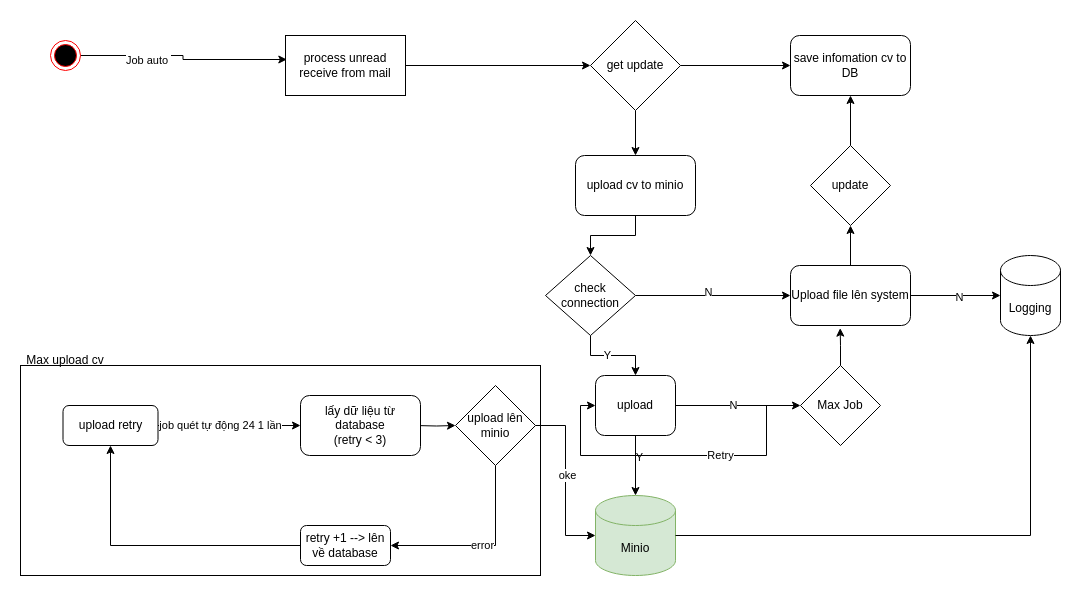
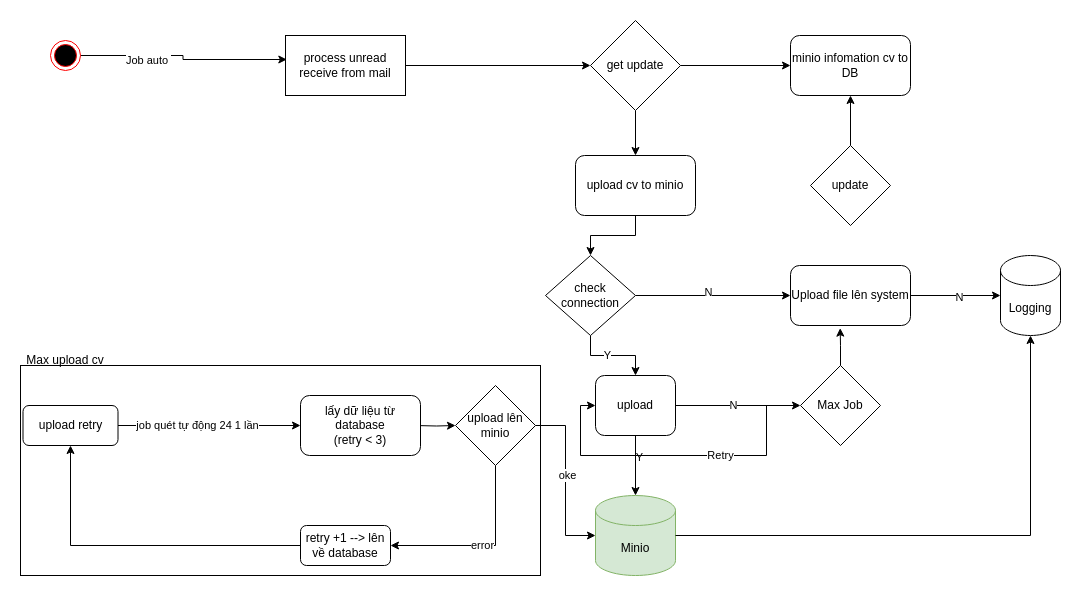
node "save infomation cv to DB": label "save infomation cv to DB" -> "minio infomation cv to DB"
edge "Upload file lên system" -> "update": removed
node "upload retry": moved (111, 426) -> (71, 426)
